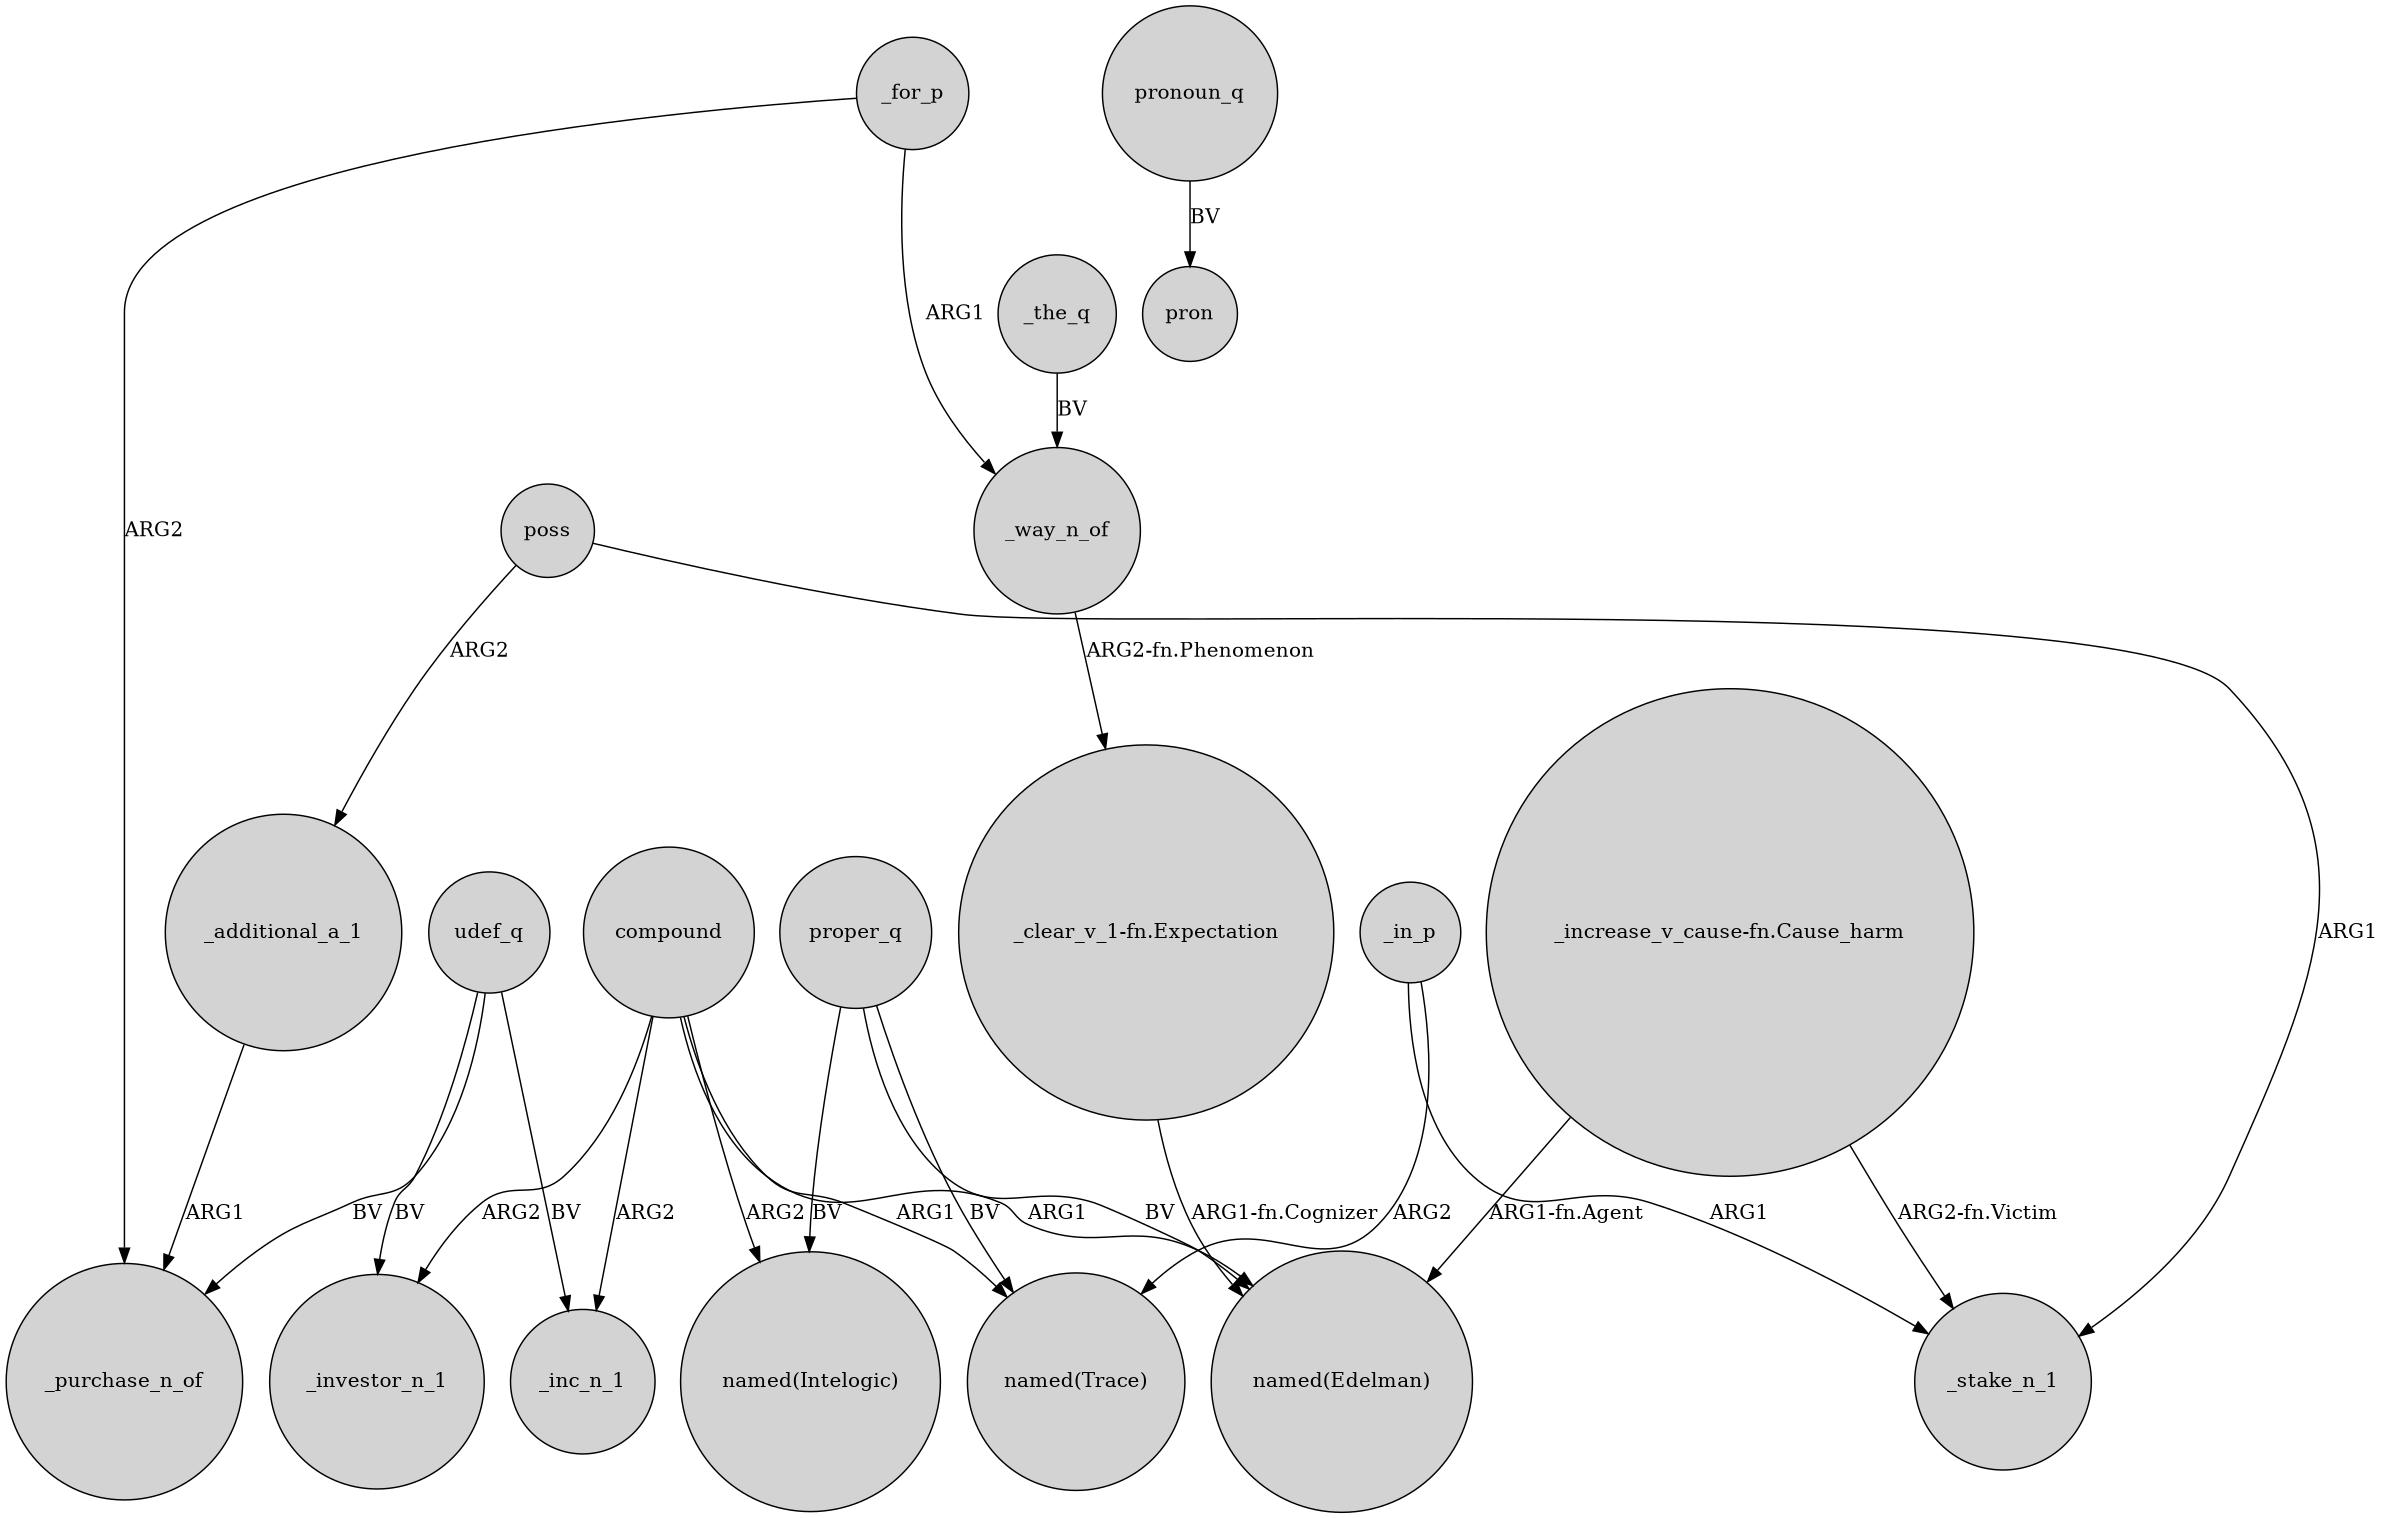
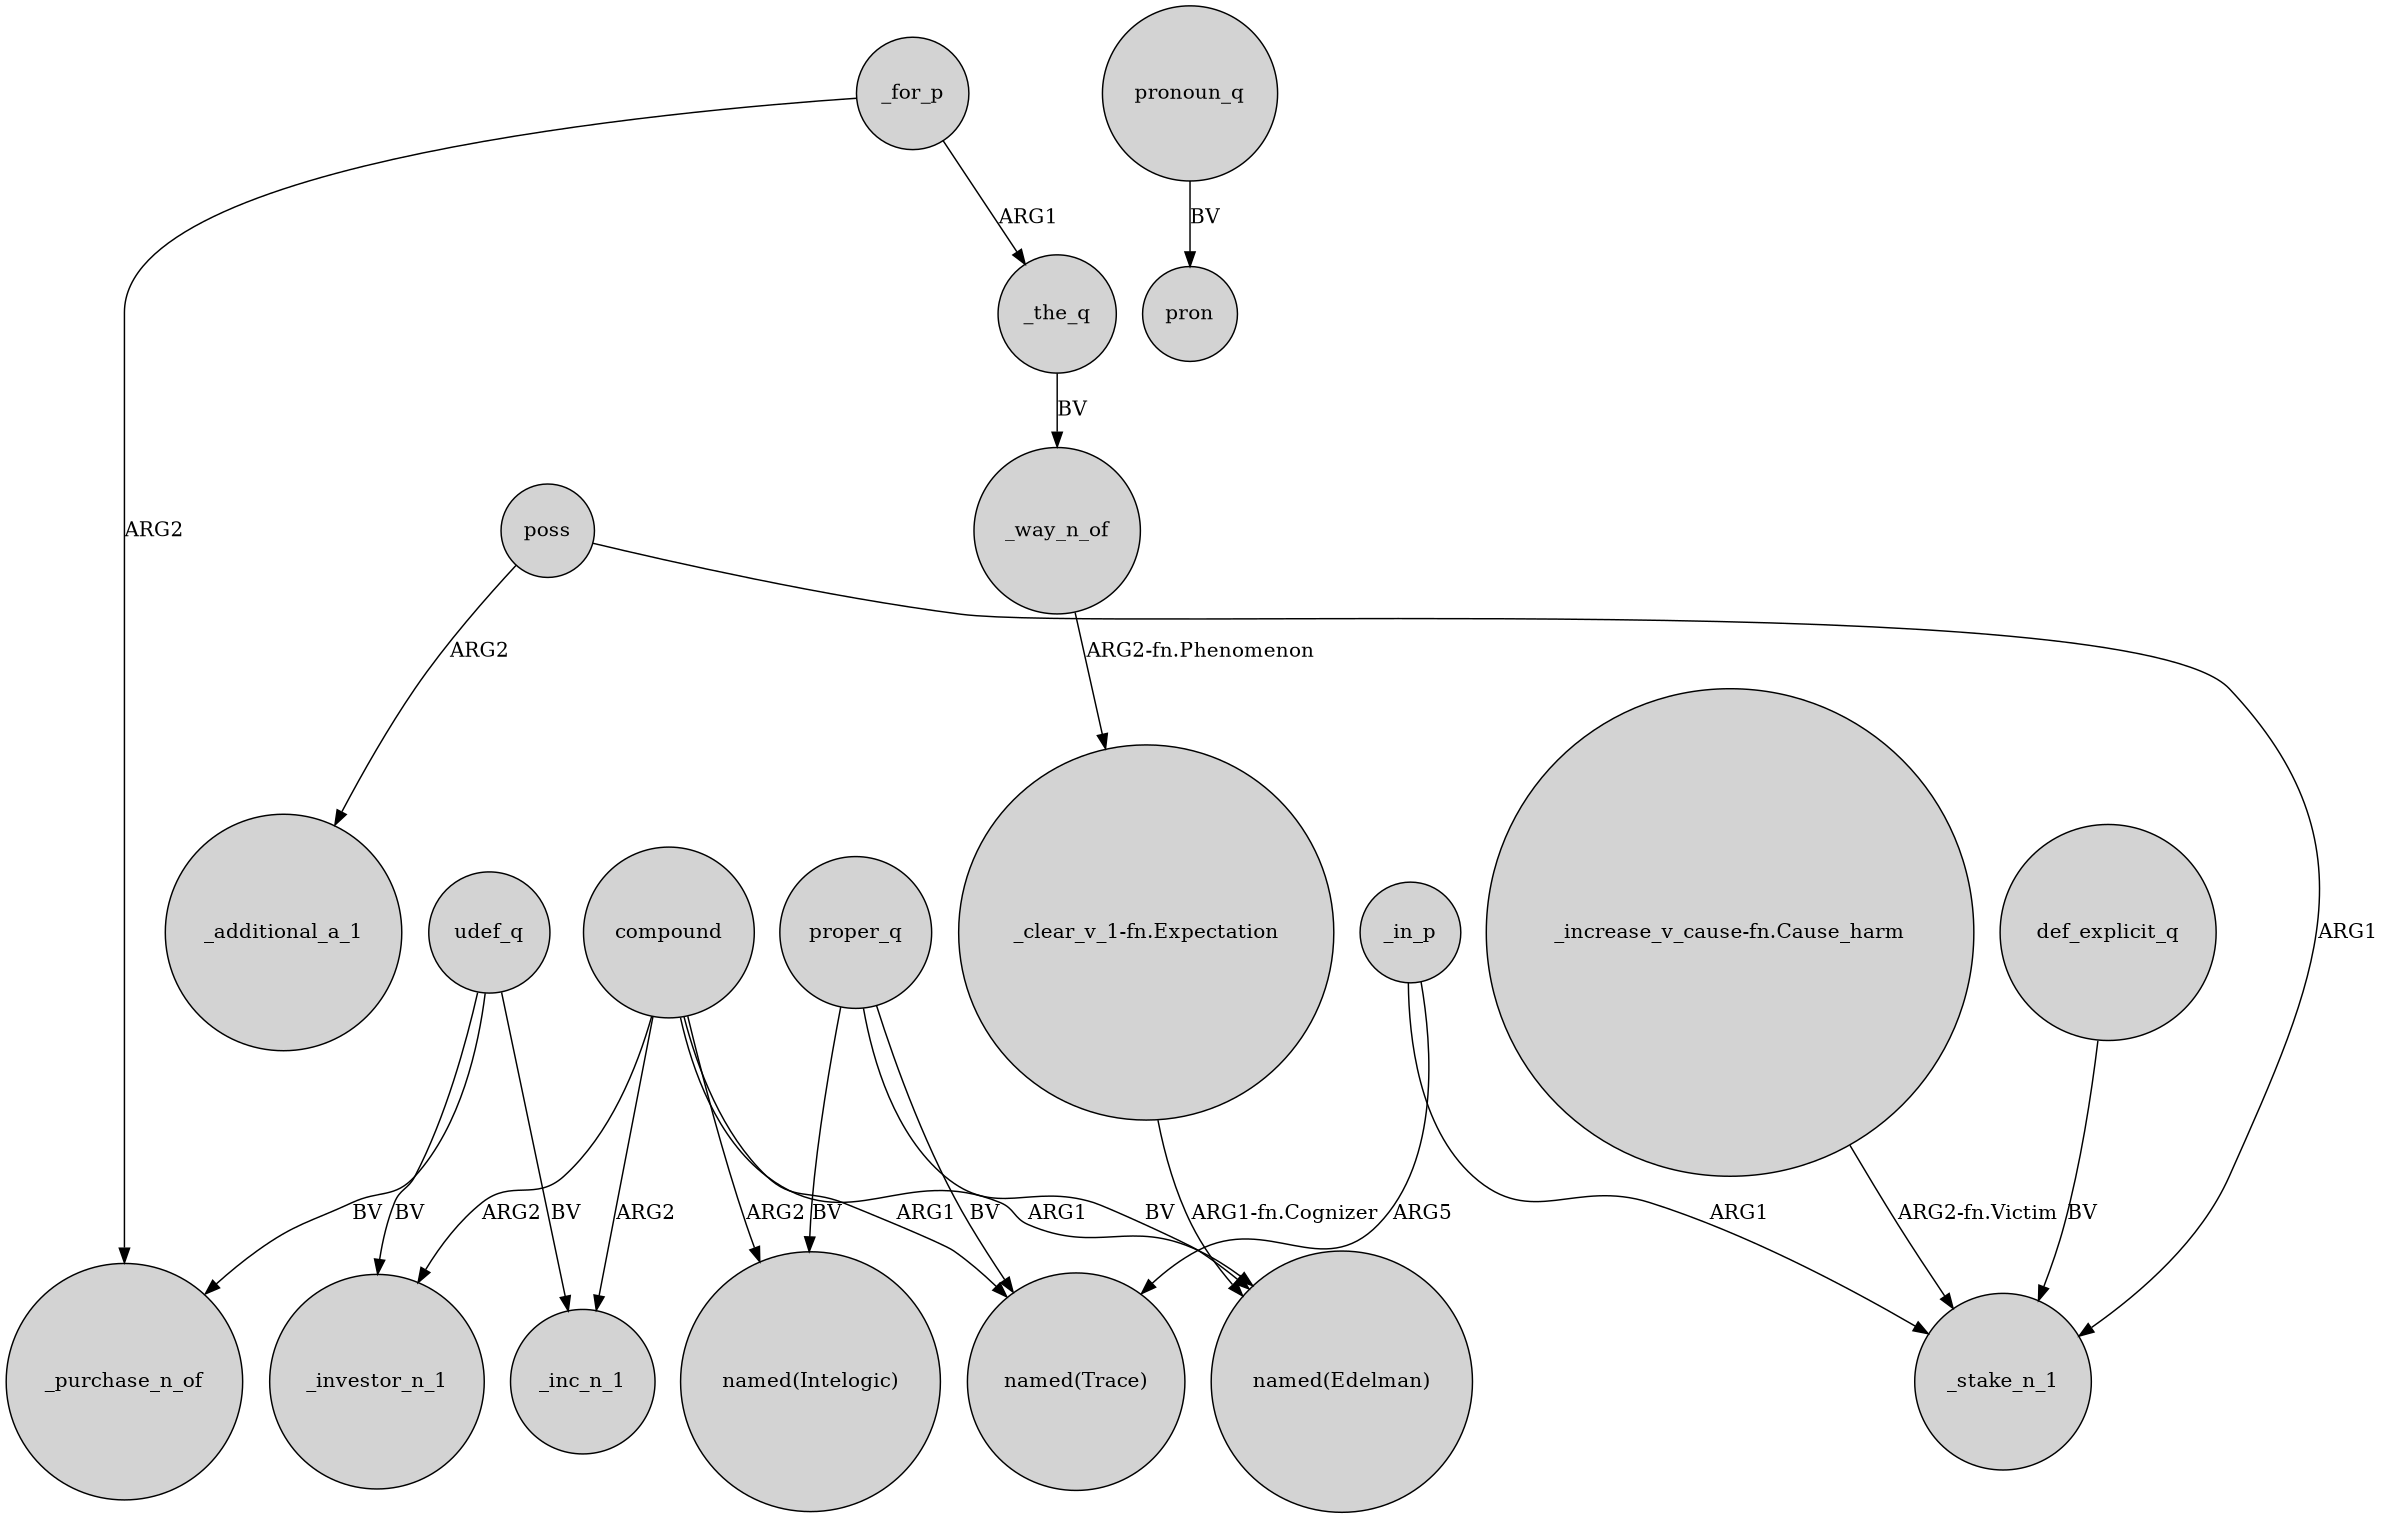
edge "_for_p" -> "_way_n_of": now "_for_p" -> "_the_q"
node "def_explicit_q": added
edge "_additional_a_1" -> "_purchase_n_of": removed, label "ARG1"
edge "_increase_v_cause-fn.Cause_harm" -> "named(Edelman)": removed, label "ARG1-fn.Agent"
edge "_in_p" -> "named(Trace)": label "ARG2" -> "ARG5"
